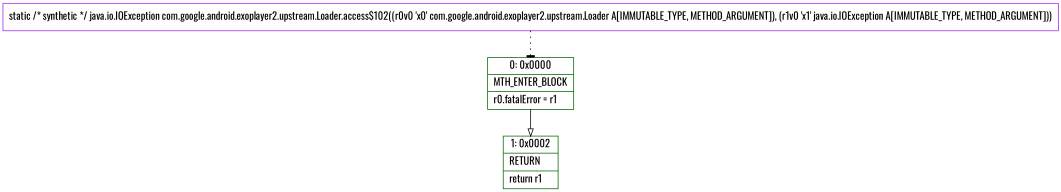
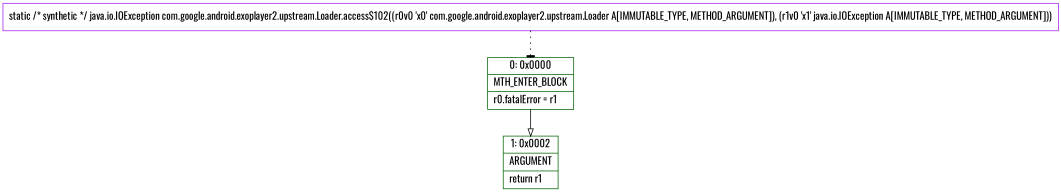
node "1: 0x0002": text "RETURN" -> "ARGUMENT"
